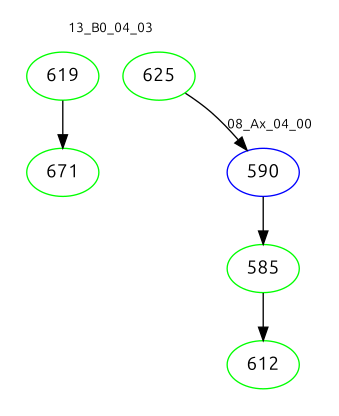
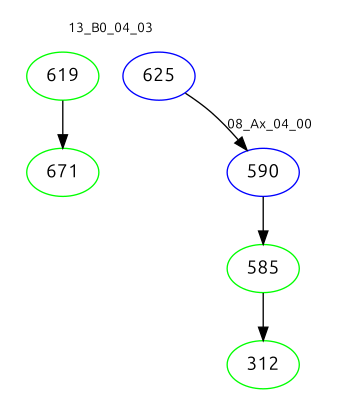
node "625": color green -> blue
node "612": label "612" -> "312"
